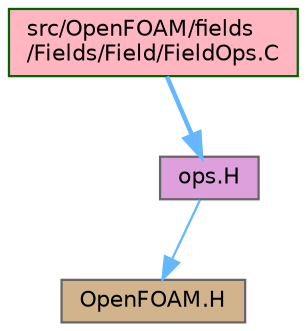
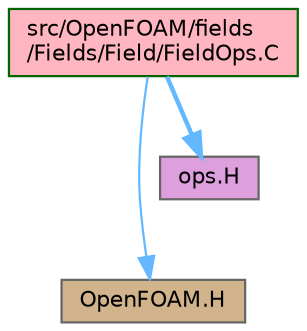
edge "ops.H" -> "OpenFOAM.H": now "src/OpenFOAM/fields /Fields/Field/FieldOps.C" -> "OpenFOAM.H"
